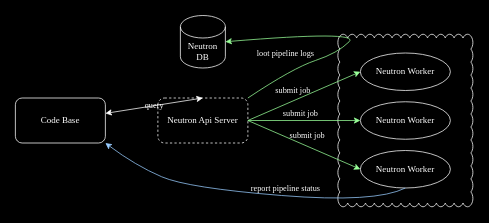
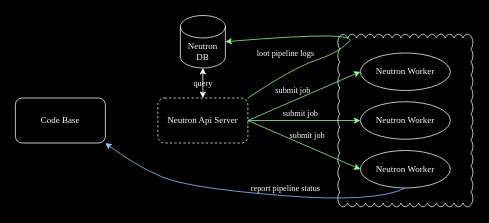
edge "Code Base" -- "Neutron Api Server": now "Neutron DB" -- "Neutron Api Server"
